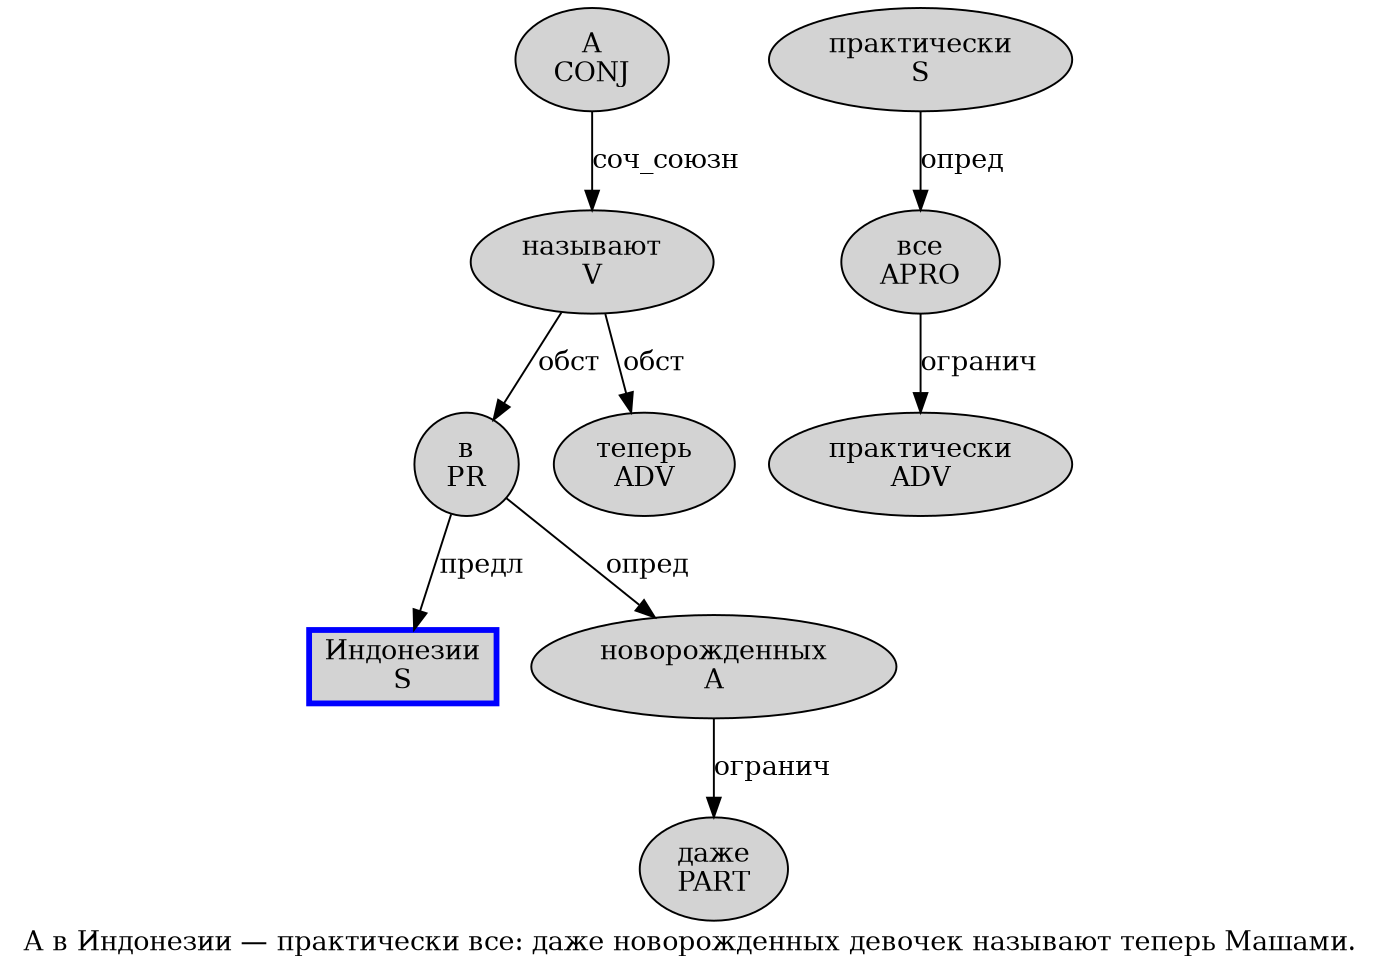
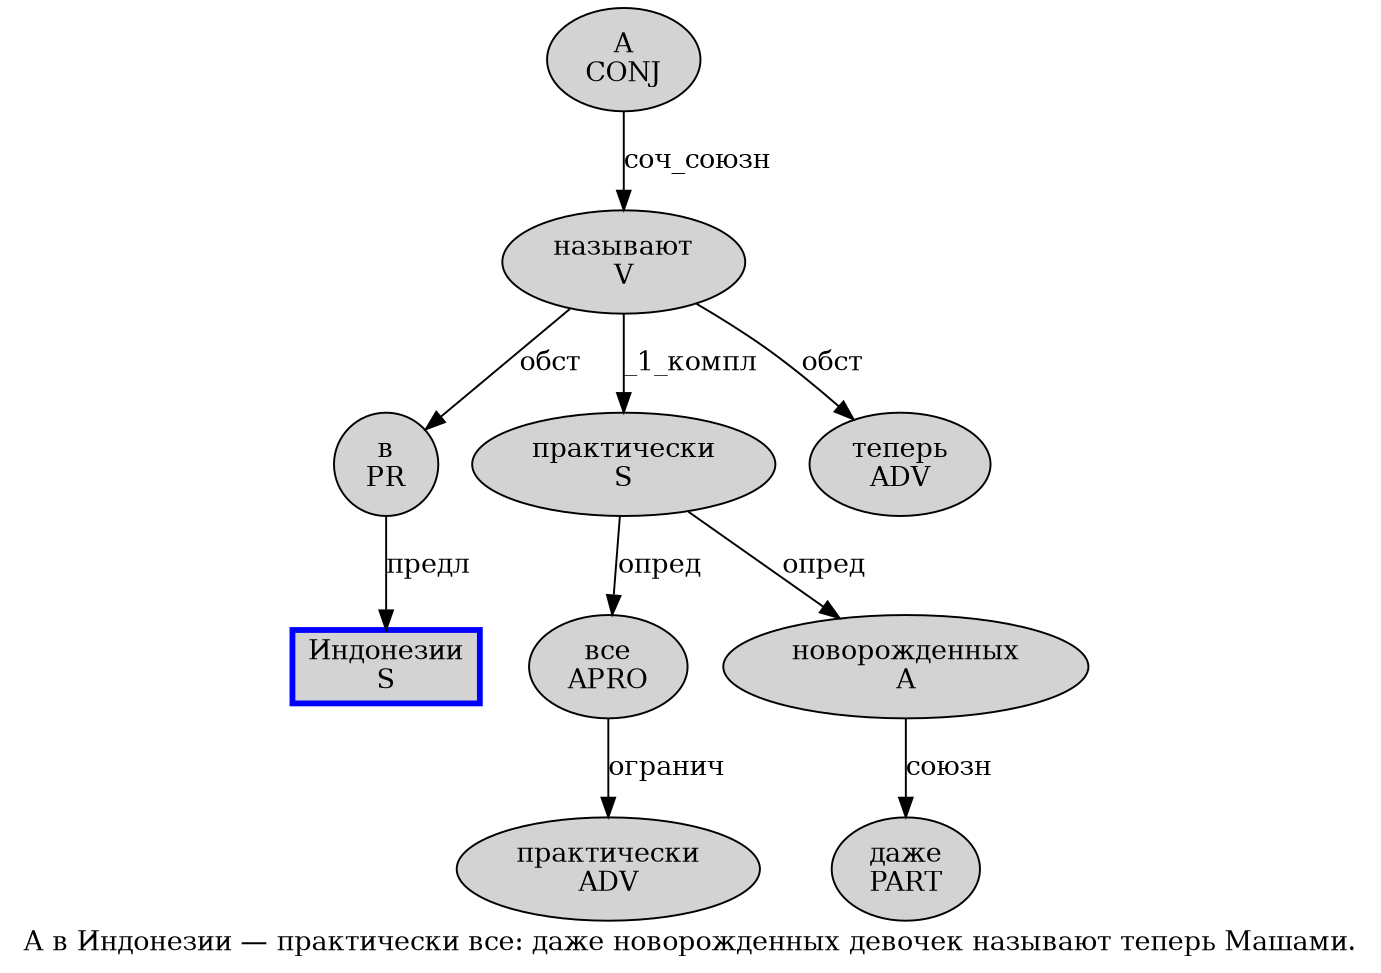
edge "называют V" -> "практически S": added, label "_1_компл"
edge "в PR" -> "новорожденных A": now "практически S" -> "новорожденных A"
edge "новорожденных A" -> "даже PART": label "огранич" -> "союзн"
